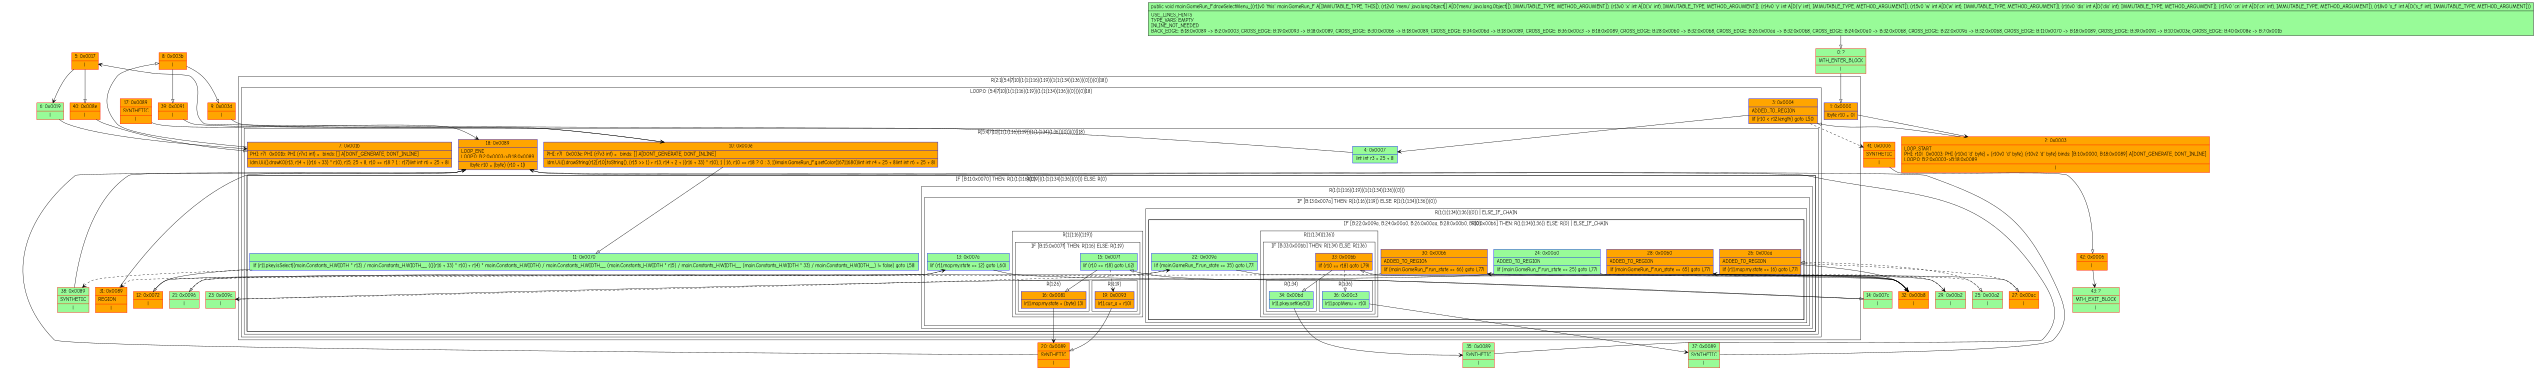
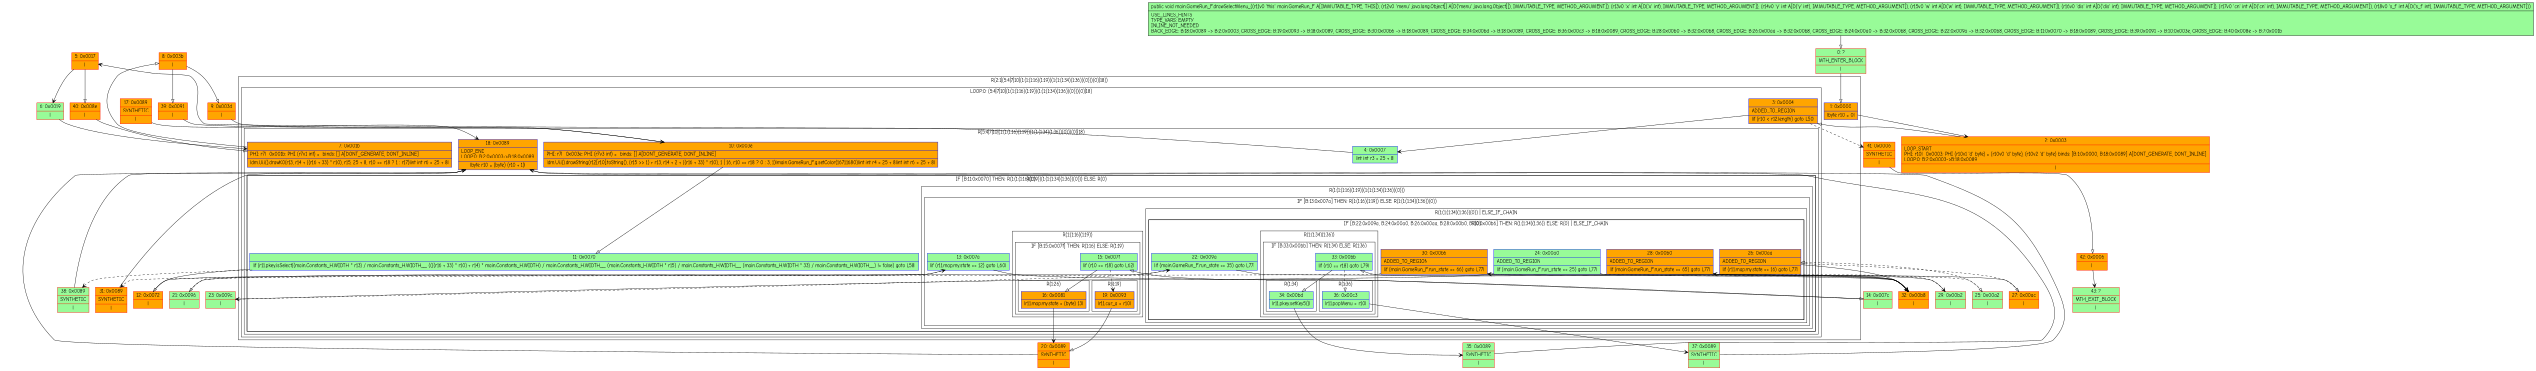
node "33: 0x00bb": fillcolor orange -> palegreen
node "31: 0x0089": text "REGION" -> "SYNTHETIC"
